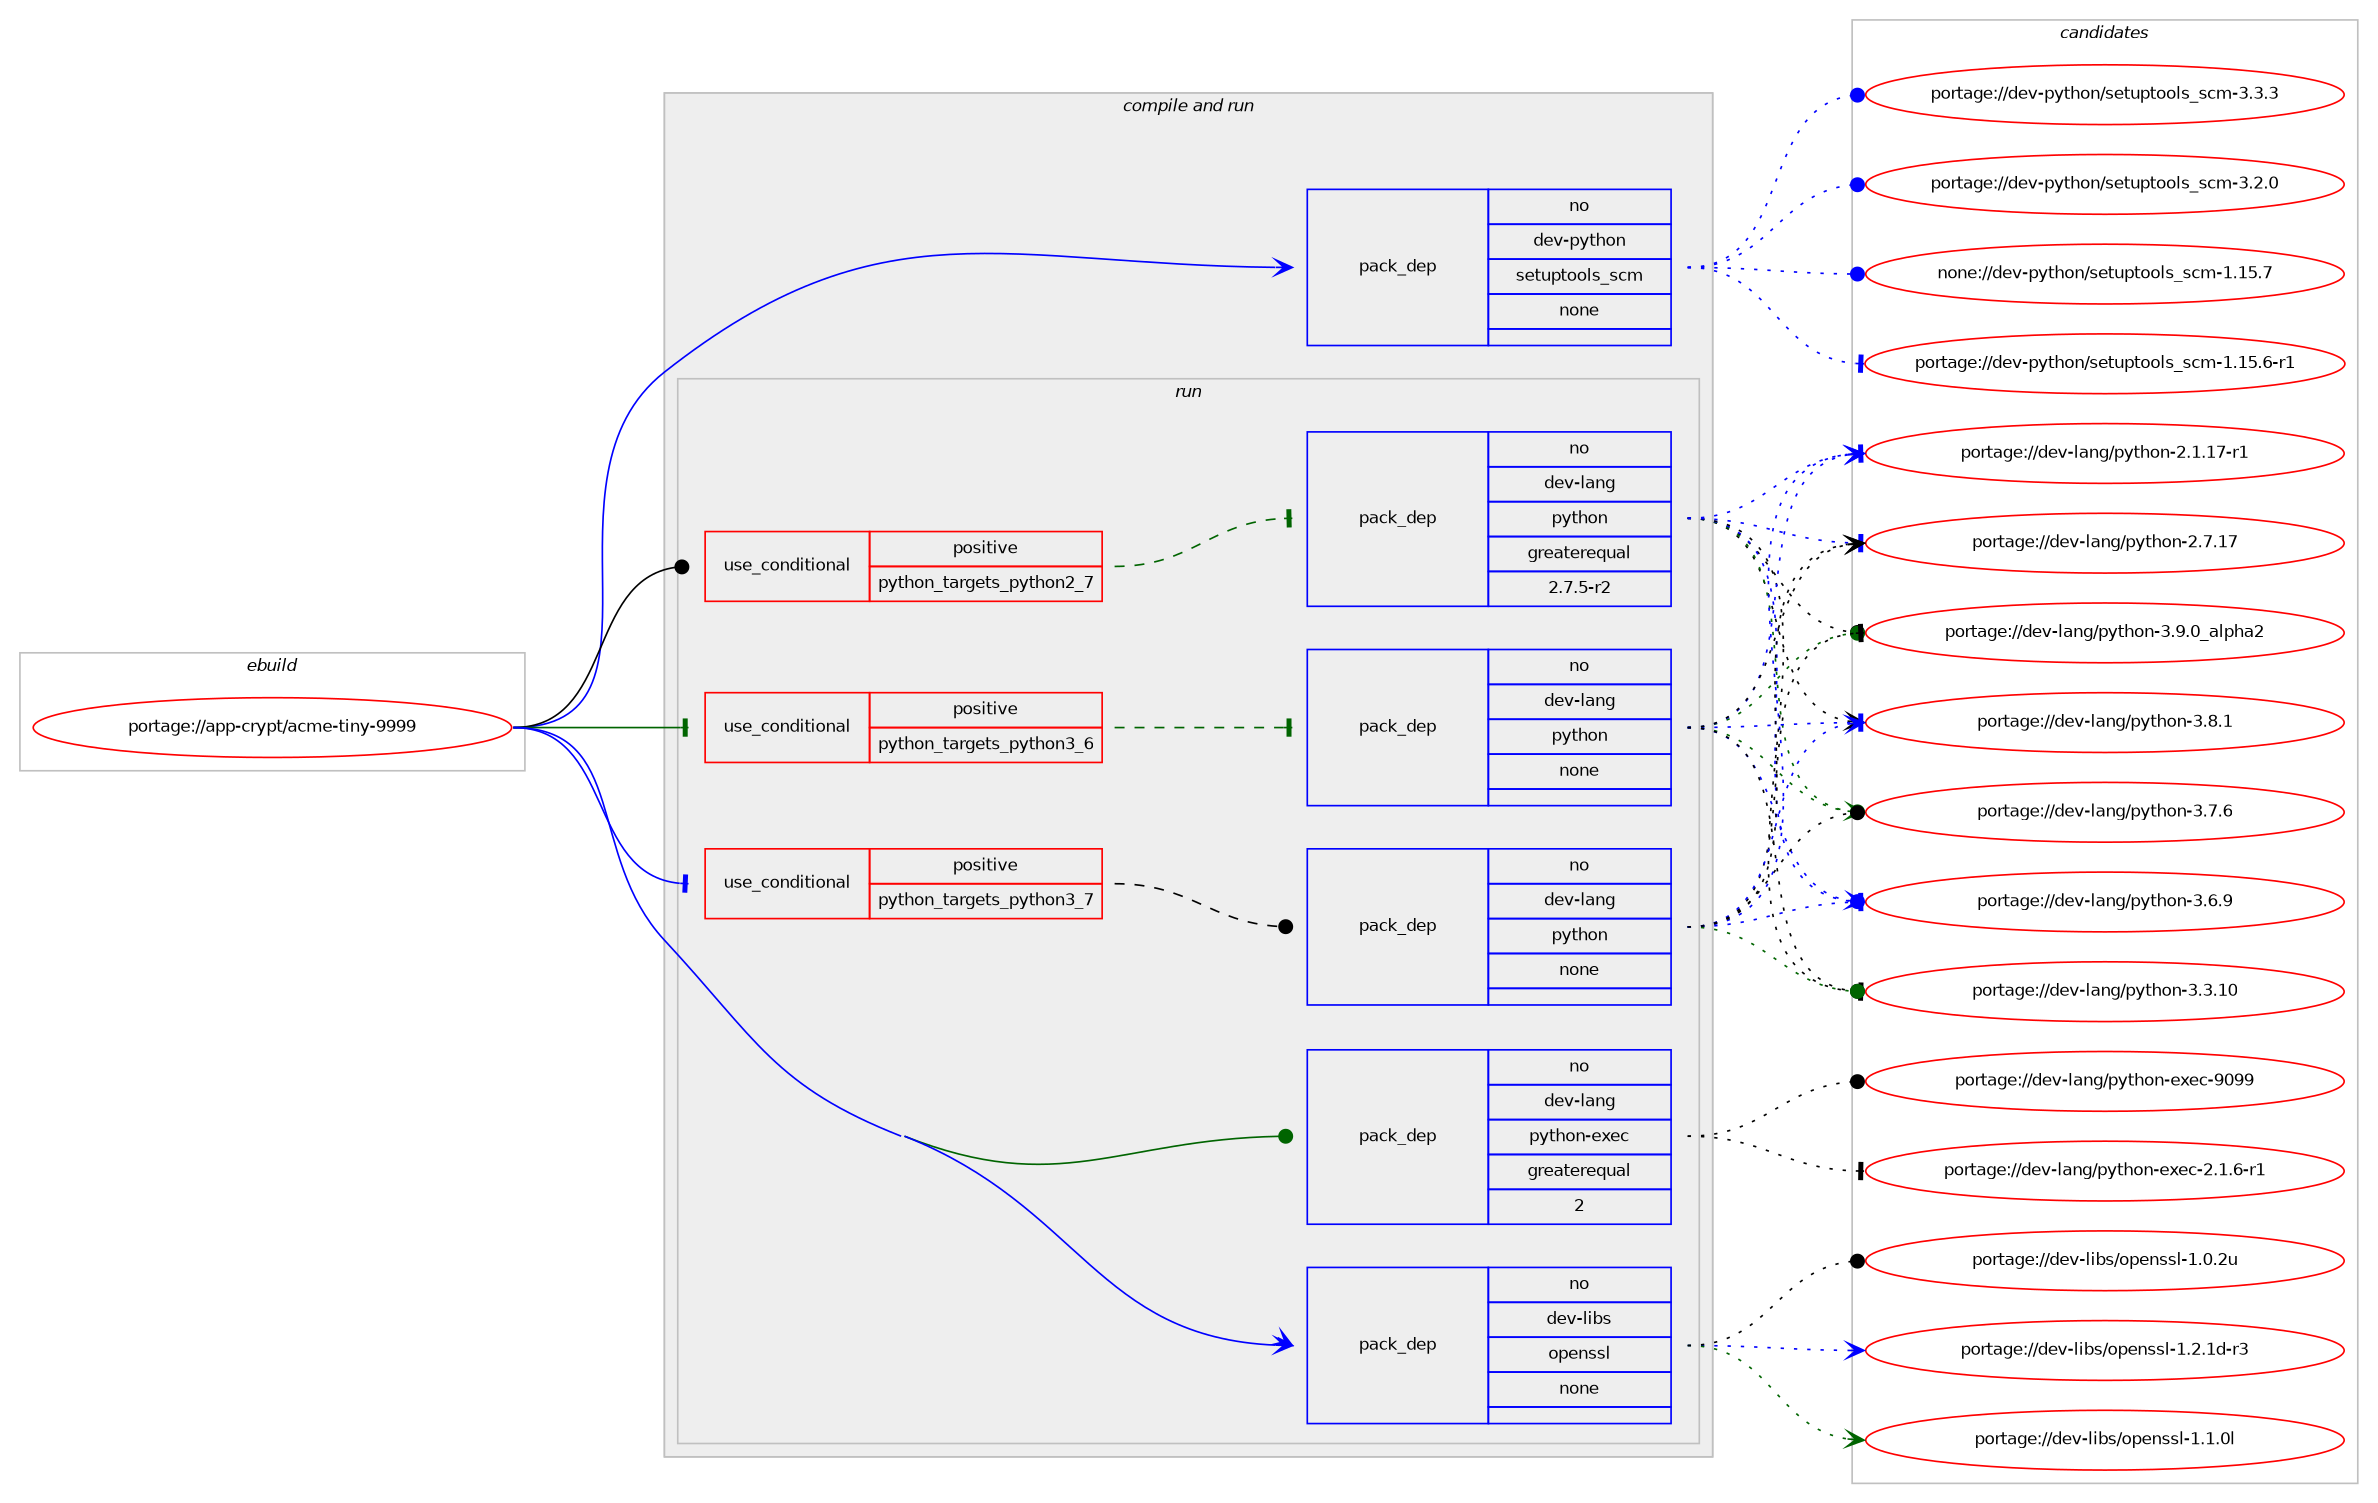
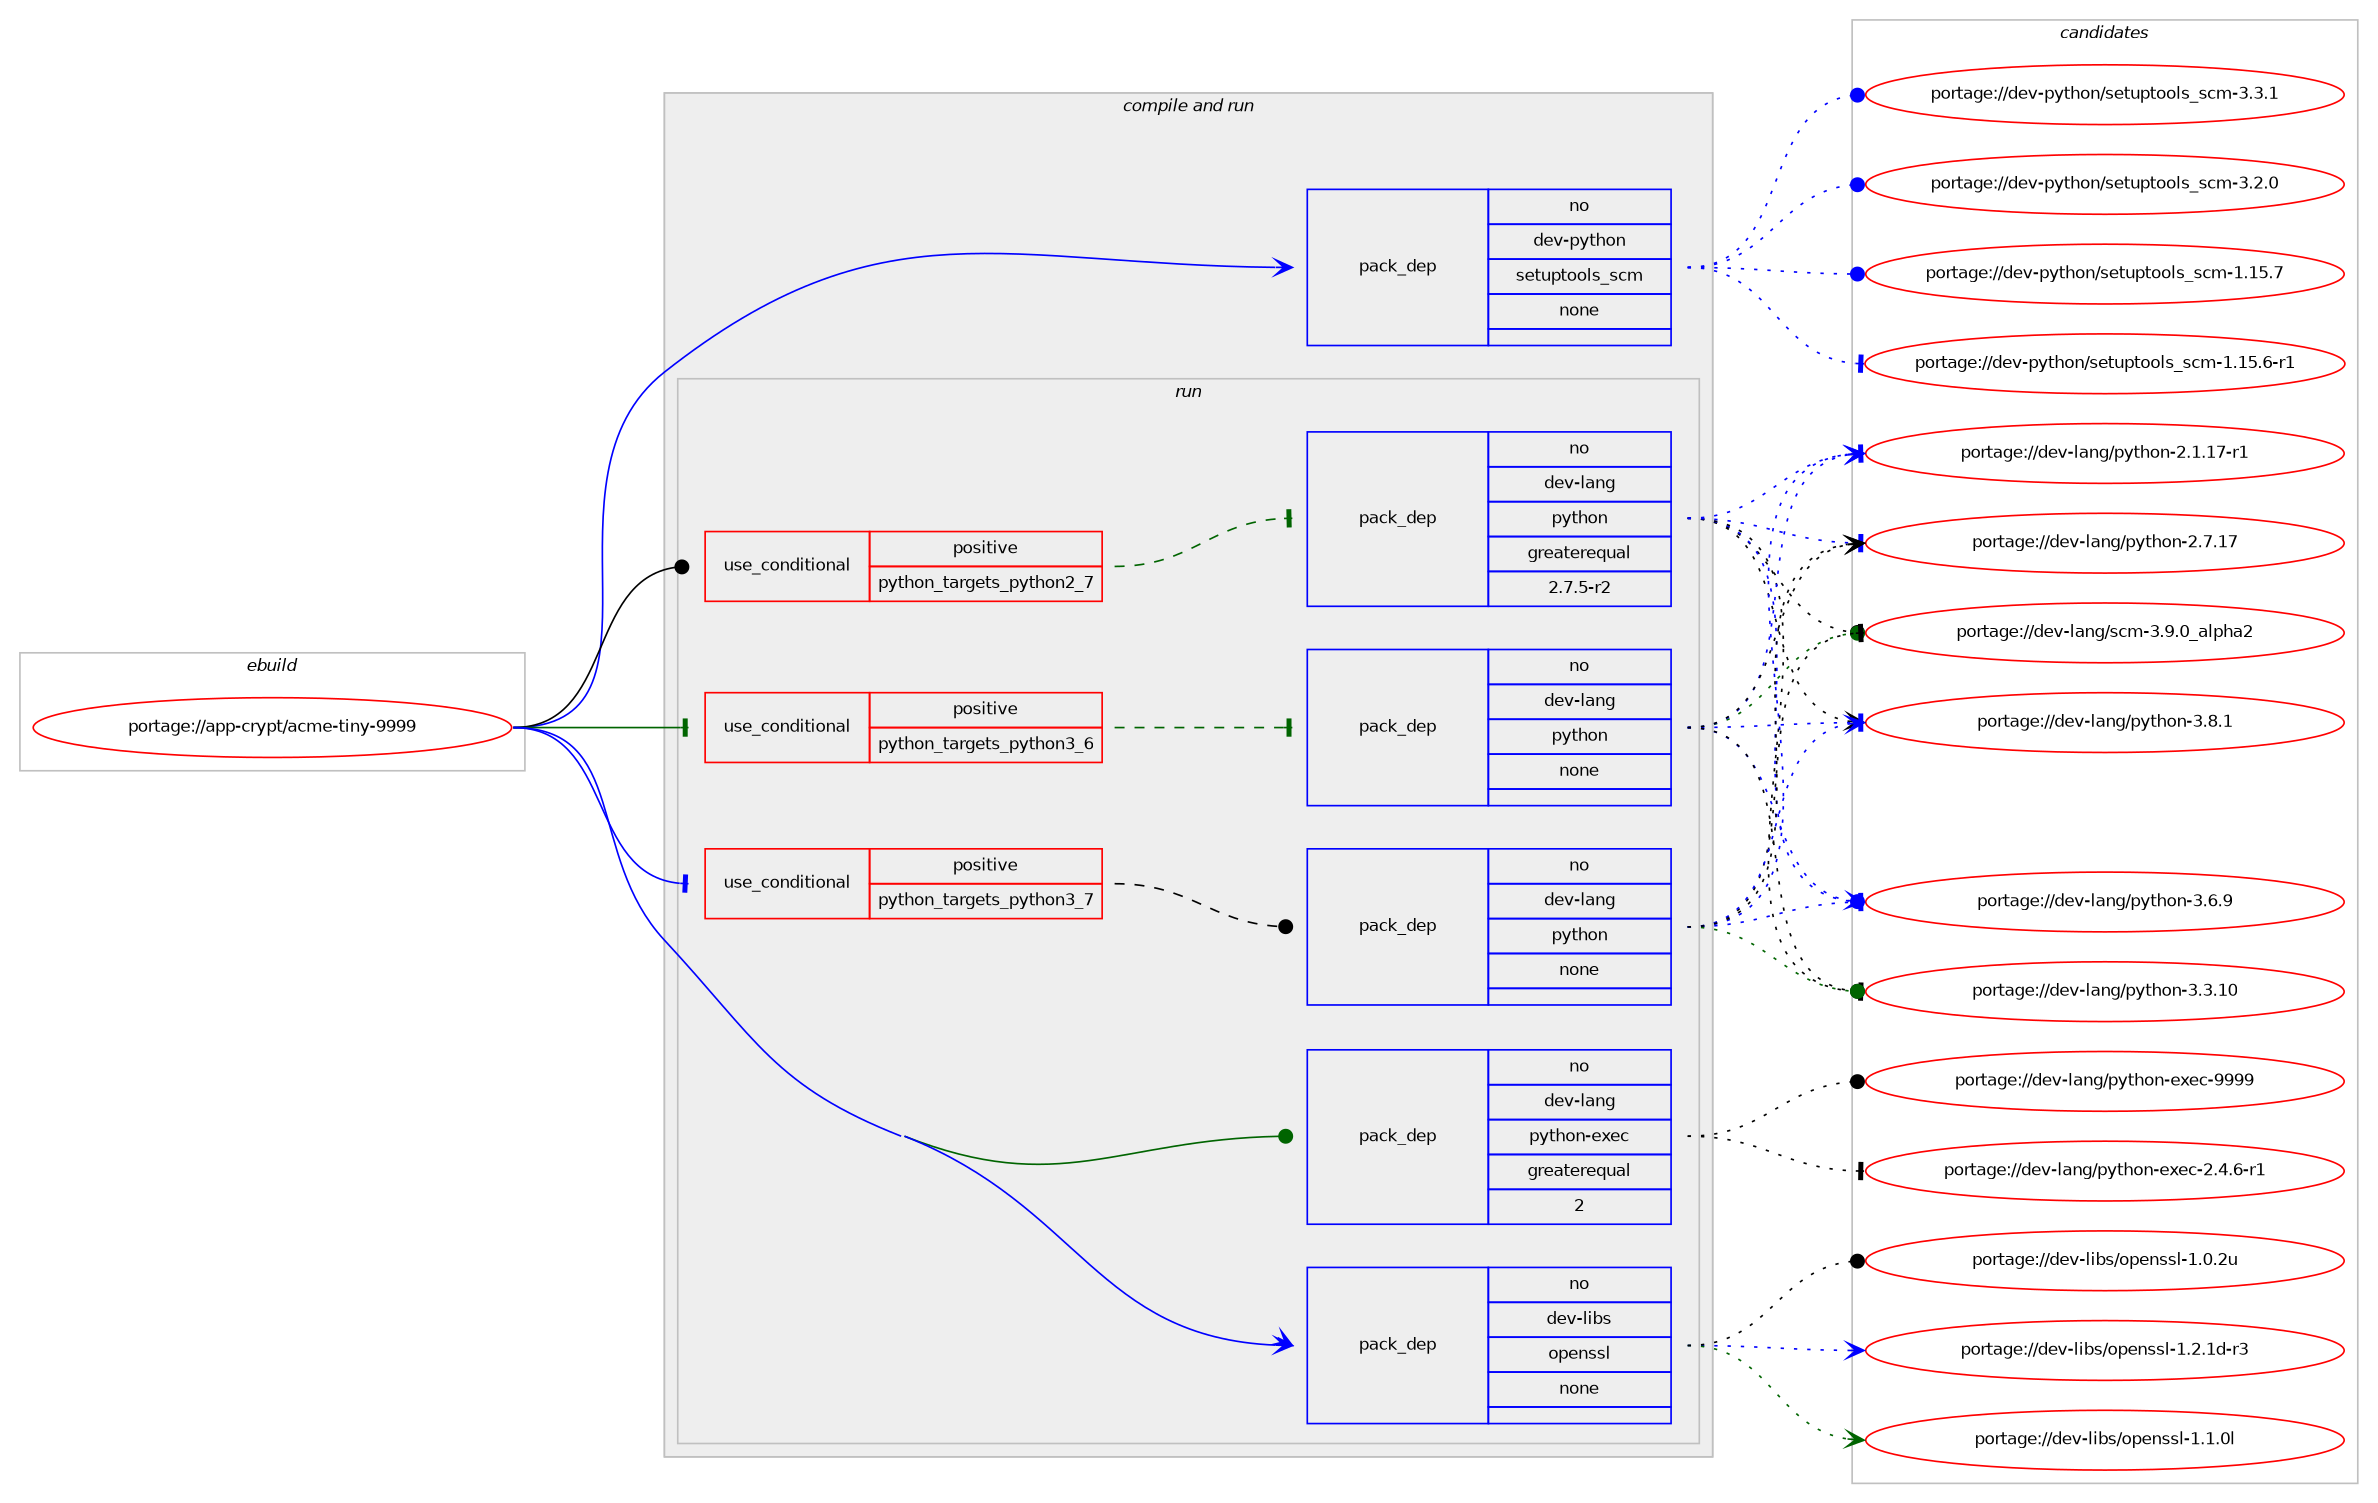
node "portage://dev-python/setuptools_scm-3.3.3": label "portage://dev-python/setuptools_scm-3.3.3" -> "portage://dev-python/setuptools_scm-3.3.1"
node "none://dev-python/setuptools_scm-1.15.7": label "none://dev-python/setuptools_scm-1.15.7" -> "portage://dev-python/setuptools_scm-1.15.7"
node "portage://dev-lang/python-3.9.0_alpha2": label "portage://dev-lang/python-3.9.0_alpha2" -> "portage://dev-lang/scm-3.9.0_alpha2"
node "portage://dev-lang/python-3.7.6": removed
node "portage://dev-lang/python-exec-9099": label "portage://dev-lang/python-exec-9099" -> "portage://dev-lang/python-exec-9999"
node "portage://dev-lang/python-exec-2.1.6-r1": label "portage://dev-lang/python-exec-2.1.6-r1" -> "portage://dev-lang/python-exec-2.4.6-r1"
